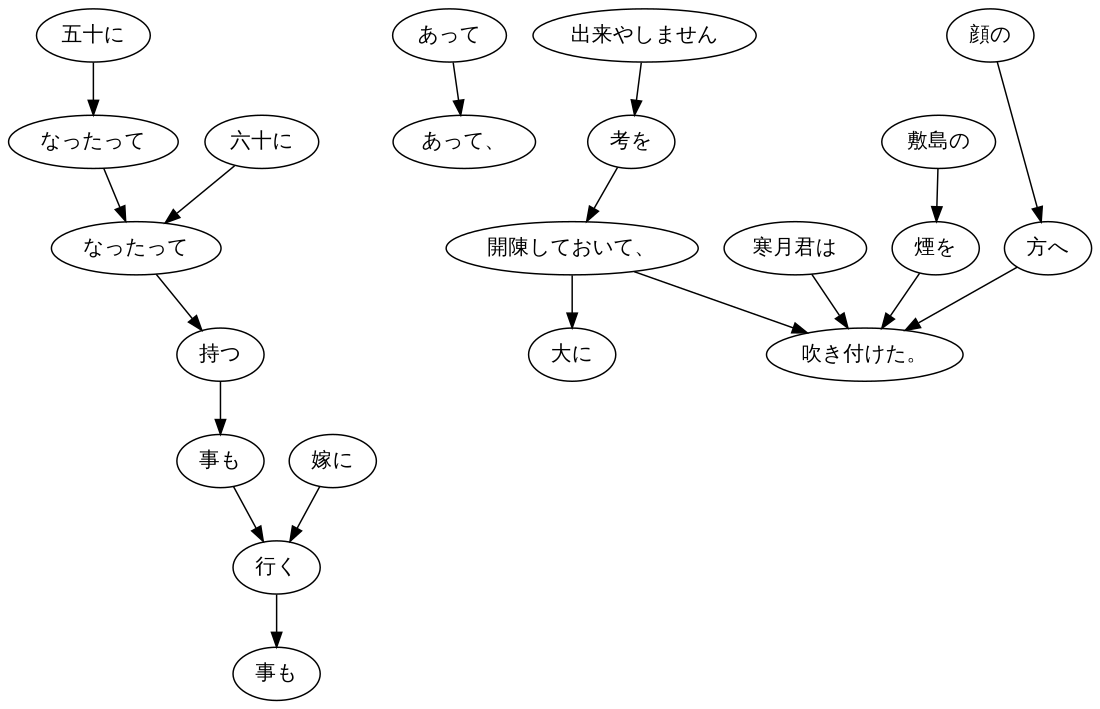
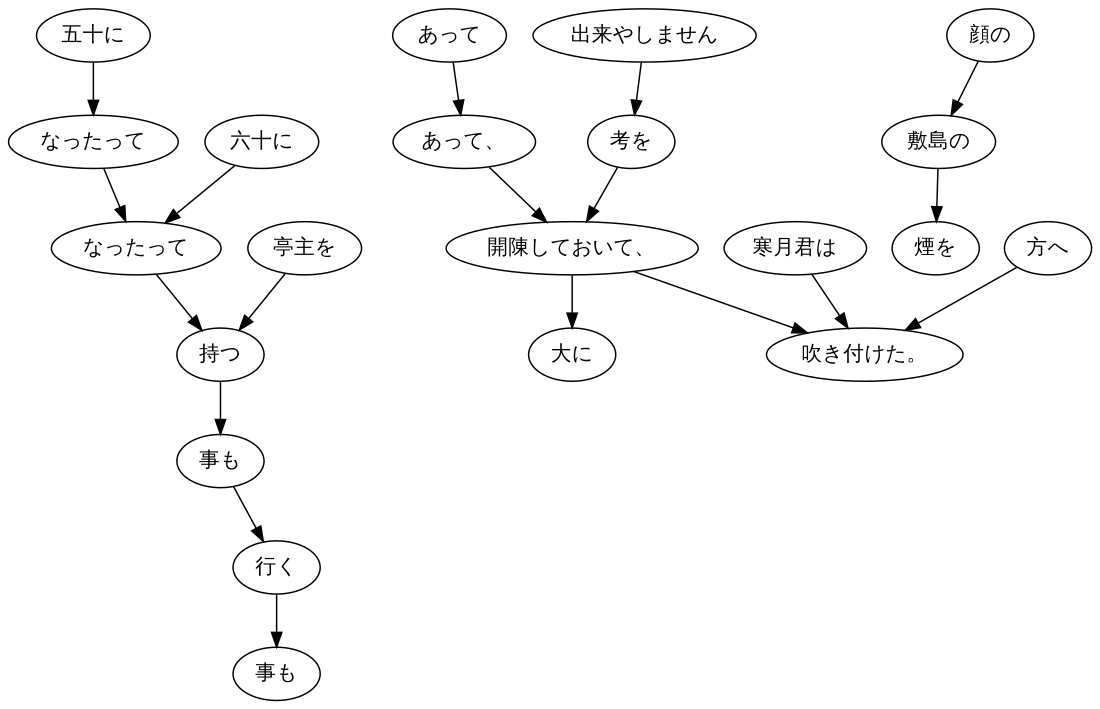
edge "顔の" -> "方へ": now "顔の" -> "敷島の"
edge "あって、" -> "開陳しておいて、": added
node "亭主を": added
edge "煙を" -> "吹き付けた。": removed
node "嫁に": removed
